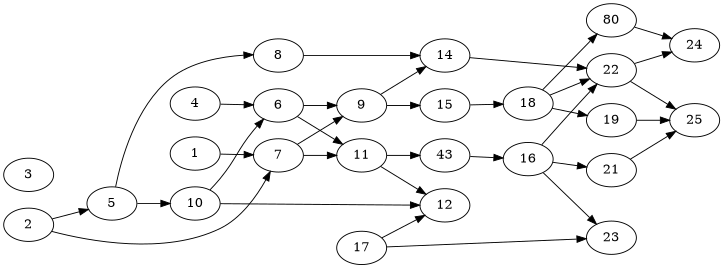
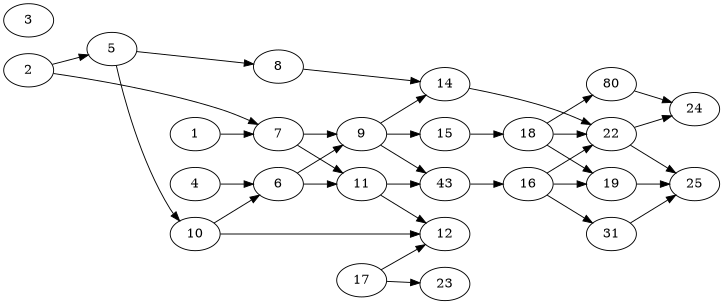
edge "9" -> "43": added
node "21": label "21" -> "31"
edge "16" -> "23": now "16" -> "19"
